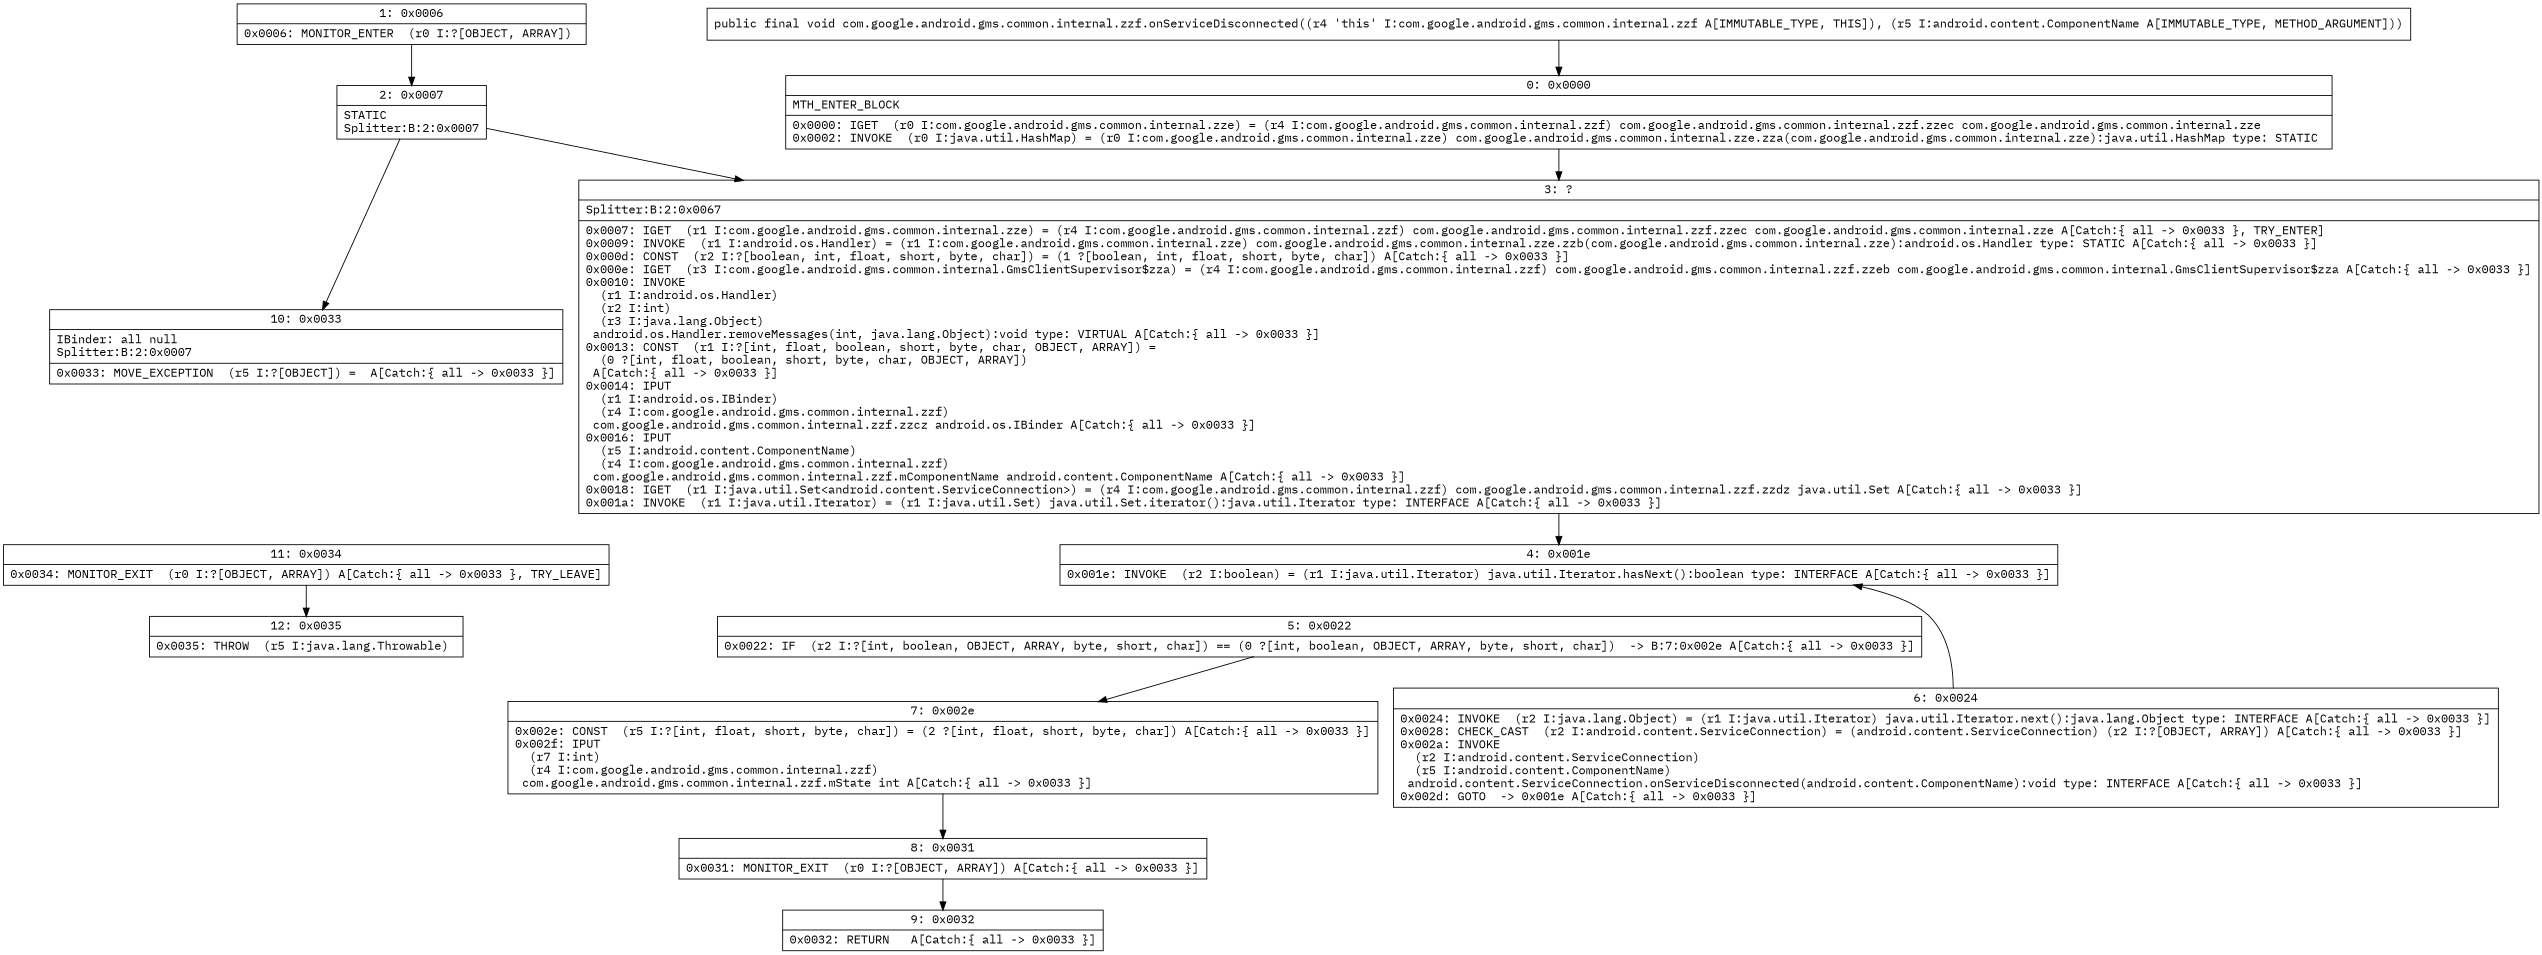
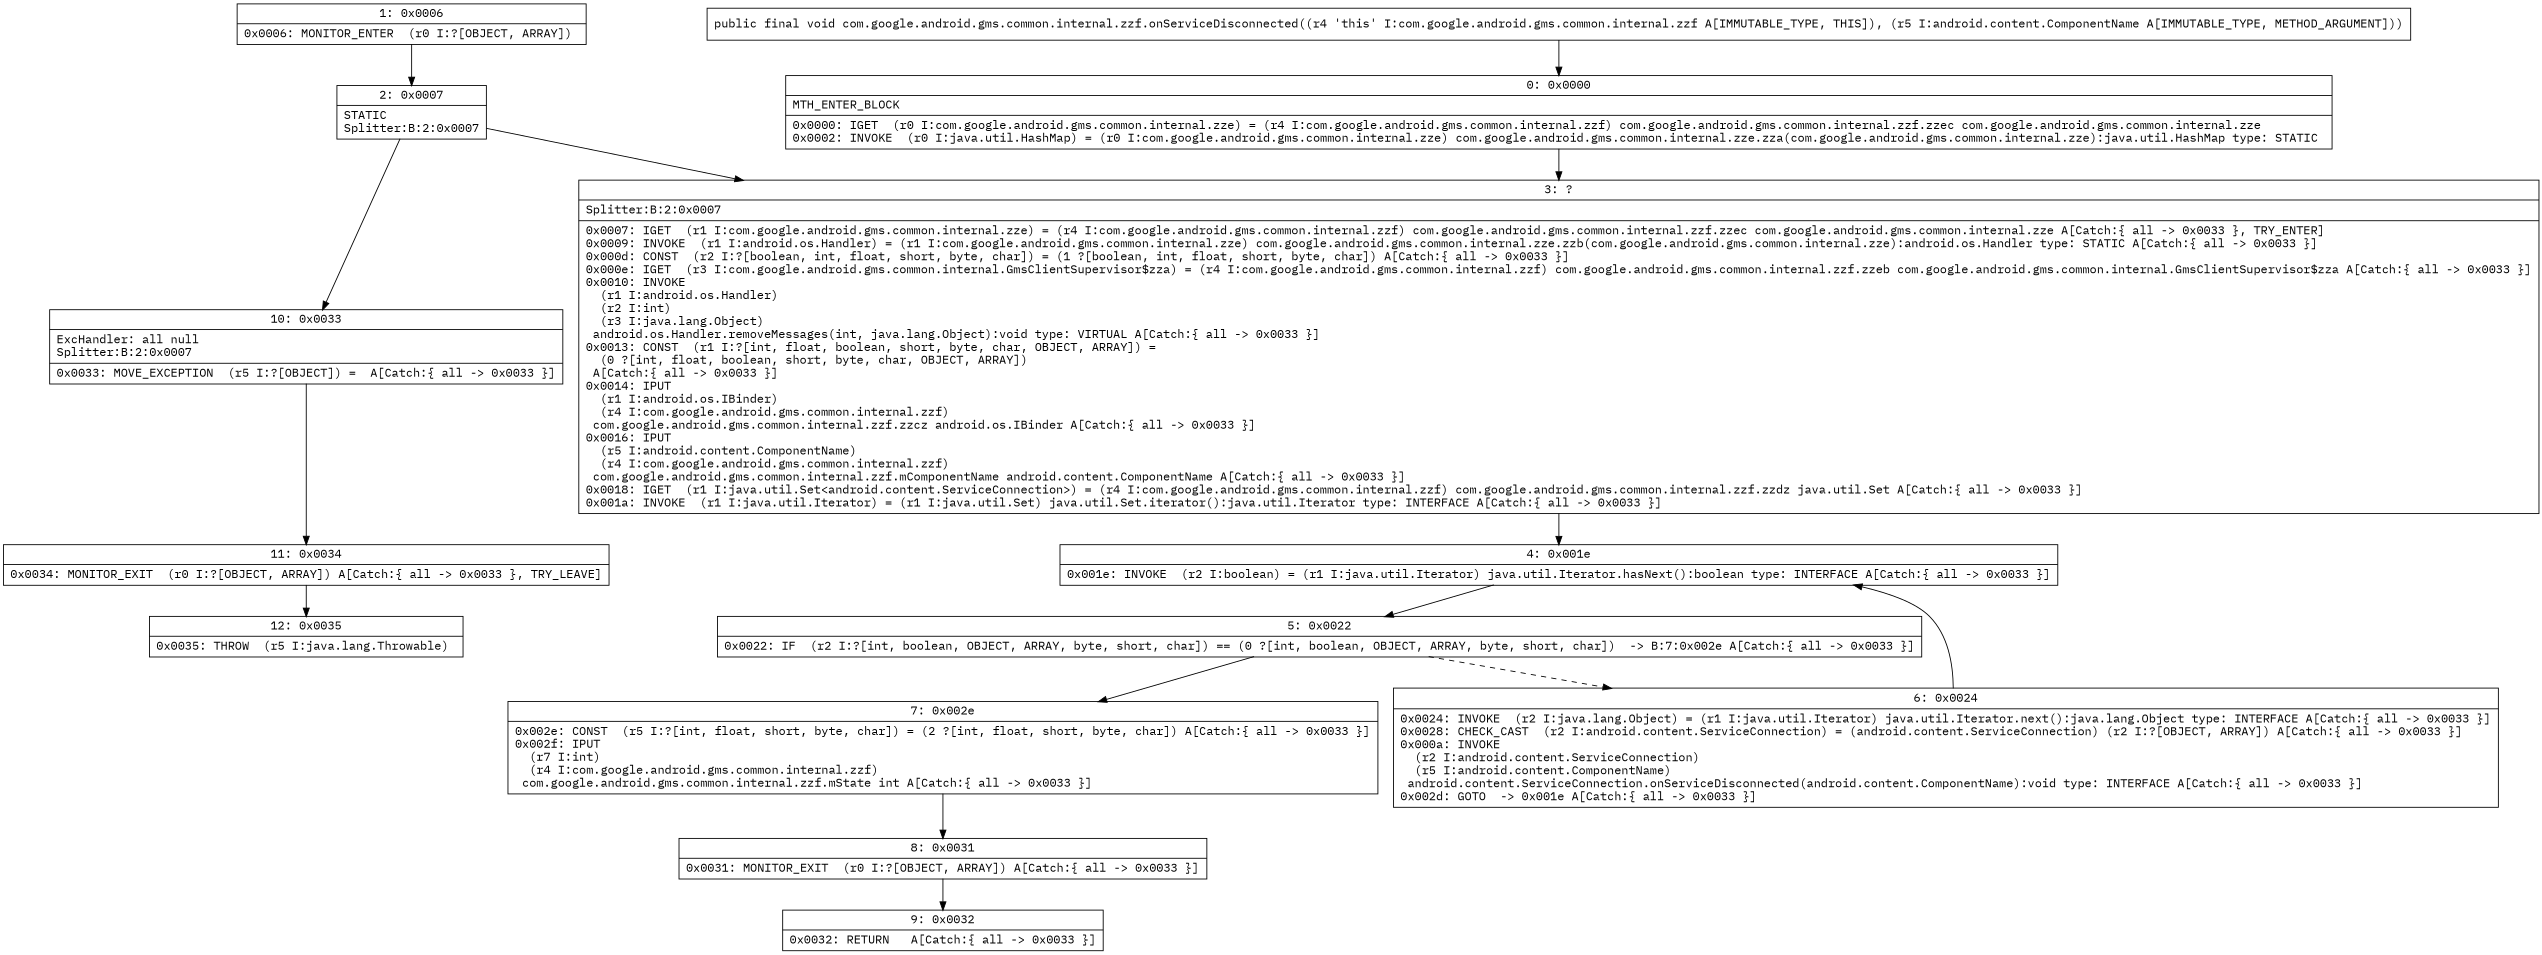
node "3: ?": text "Splitter:B:2:0x0067" -> "Splitter:B:2:0x0007"
node "10: 0x0033": text "IBinder: all null" -> "ExcHandler: all null"
edge "10: 0x0033" -> "11: 0x0034": added
edge "4: 0x001e" -> "5: 0x0022": added
edge "5: 0x0022" -> "6: 0x0024": added
node "6: 0x0024": text "0x002a: INVOKE" -> "0x000a: INVOKE"
